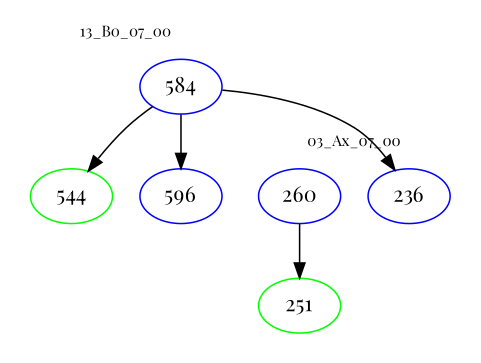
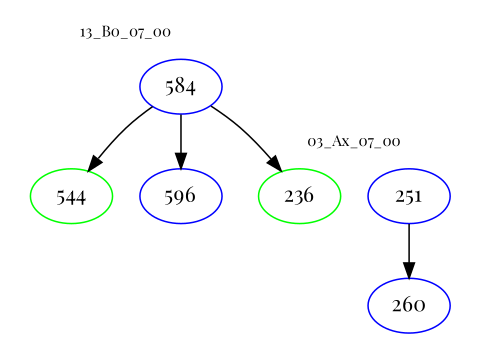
node "236": color blue -> green
edge "260" -> "251": reversed
node "251": color green -> blue
